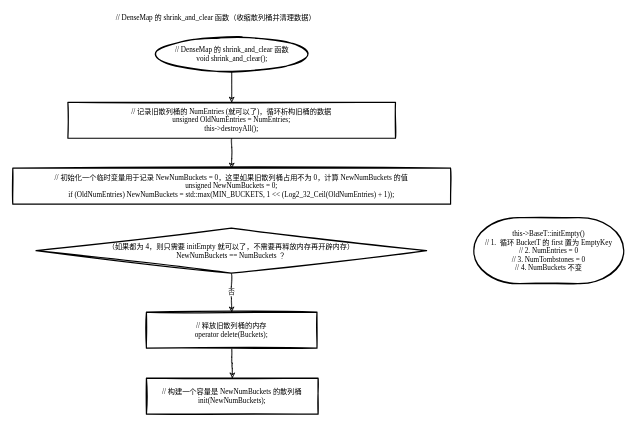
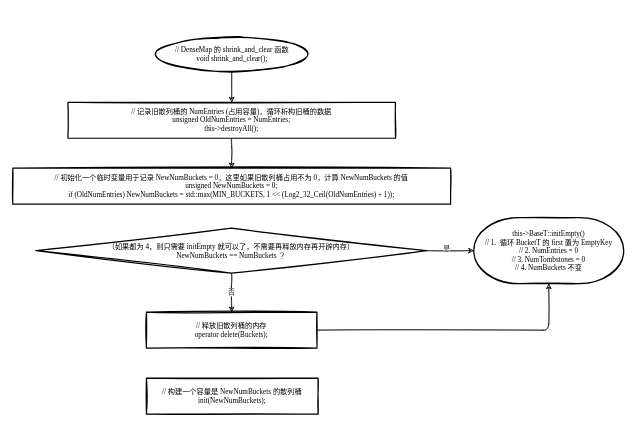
node "// DenseMap 的 shrink_and_clear 函数（收缩散列桶并清理数据）": removed
node "// 记录旧散列桶的 NumEntries (就可以了)，循环析构旧桶的数据 unsigned OldNumEntries = NumEntries; this->destroyAll();": label "// 记录旧散列桶的 NumEntries (就可以了)，循环析构旧桶的数据 unsigned OldNumEntries = NumEntries; this->destroyAll();" -> "// 记录旧散列桶的 NumEntries (占用容量)，循环析构旧桶的数据 unsigned OldNumEntries = NumEntries; this->destroyAll();"
edge "（如果都为 4，则只需要 initEmpty 就可以了，不需要再释放内存再开辟内存） NewNumBuckets == NumBuckets ？" -> "this->BaseT::initEmpty() // 1. 循环 BucketT 的 first 置为 EmptyKey // 2. NumEntries = 0 // 3. NumTombstones = 0 // 4. NumBuckets 不变": added, label "是"
edge "// 释放旧散列桶的内存 operator delete(Buckets);" -> "// 构建一个容量是 NewNumBuckets 的散列桶 init(NewNumBuckets);": now "// 释放旧散列桶的内存 operator delete(Buckets);" -> "this->BaseT::initEmpty() // 1. 循环 BucketT 的 first 置为 EmptyKey // 2. NumEntries = 0 // 3. NumTombstones = 0 // 4. NumBuckets 不变"
